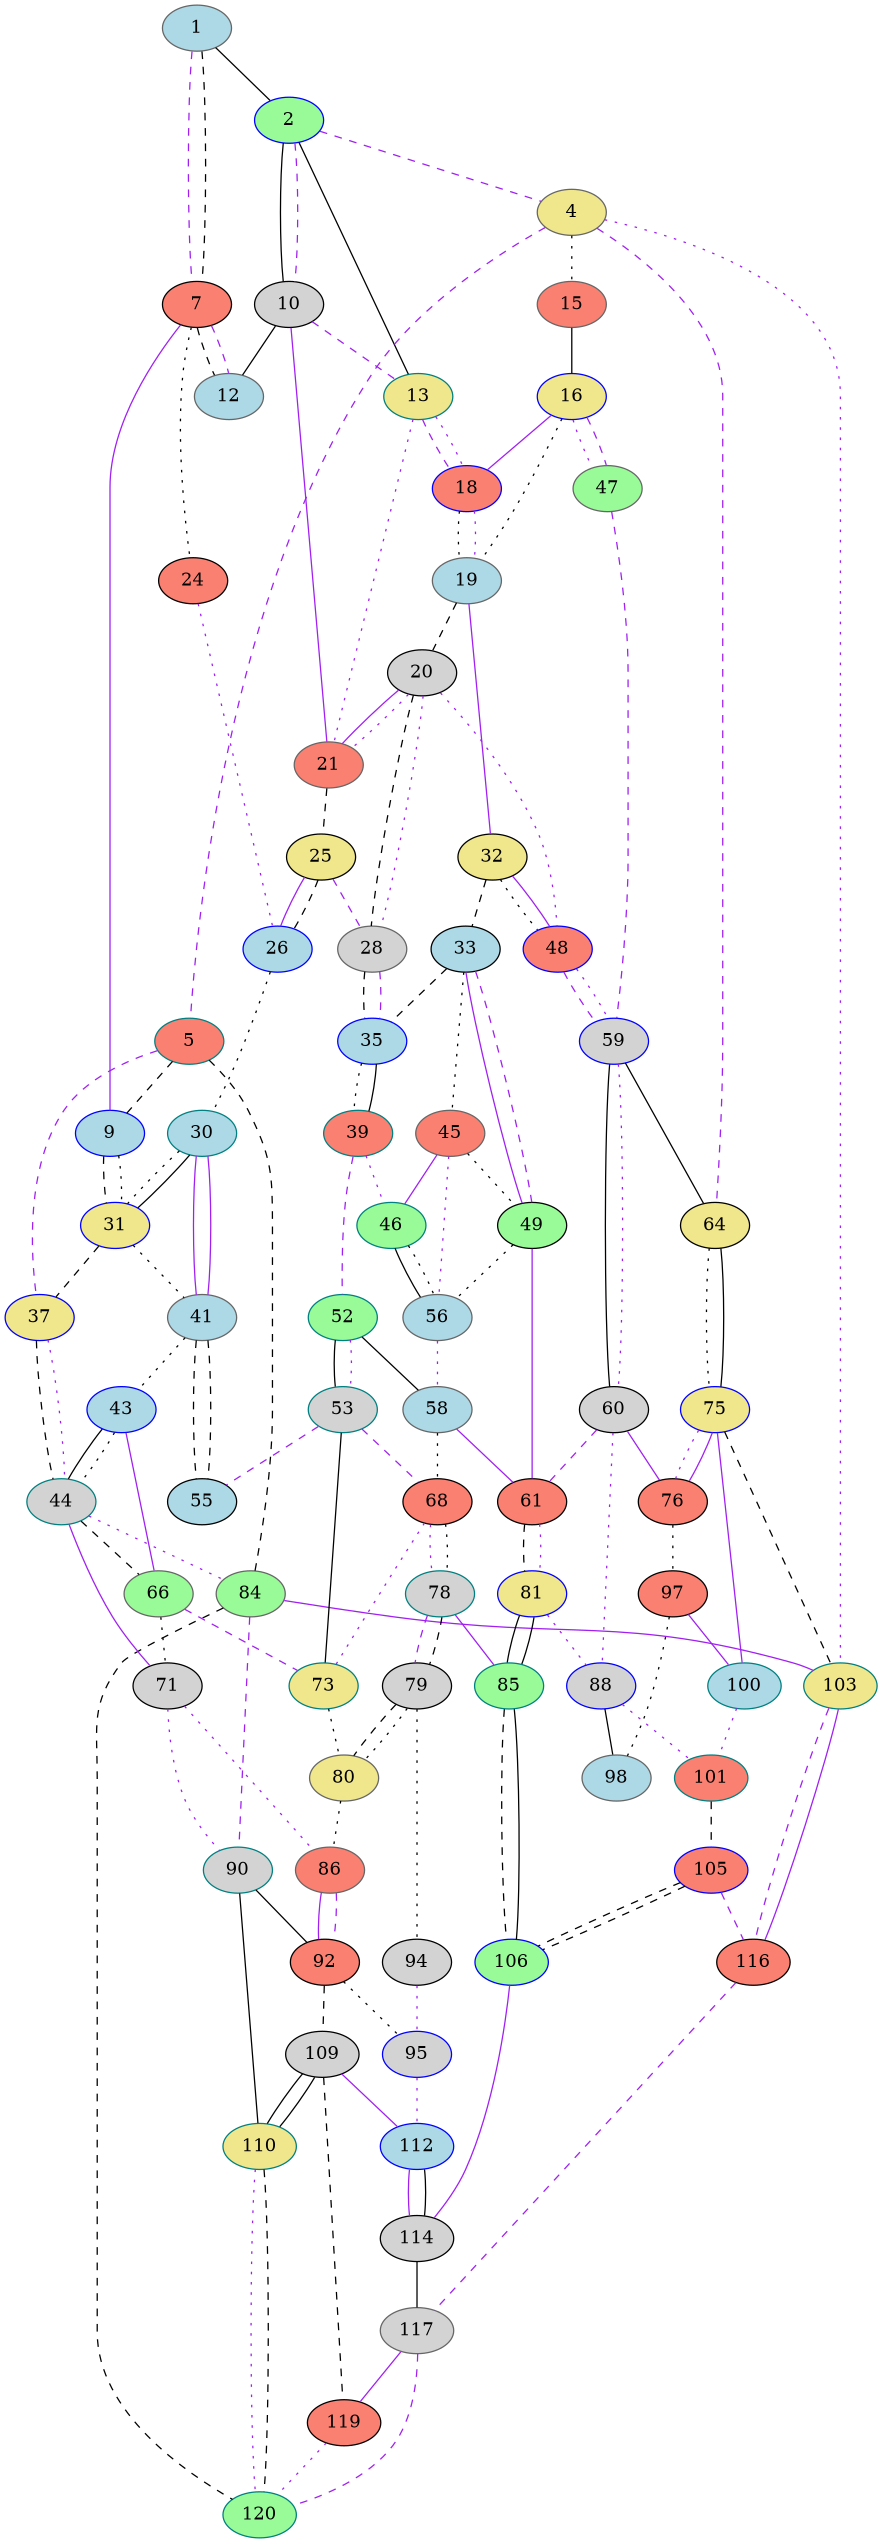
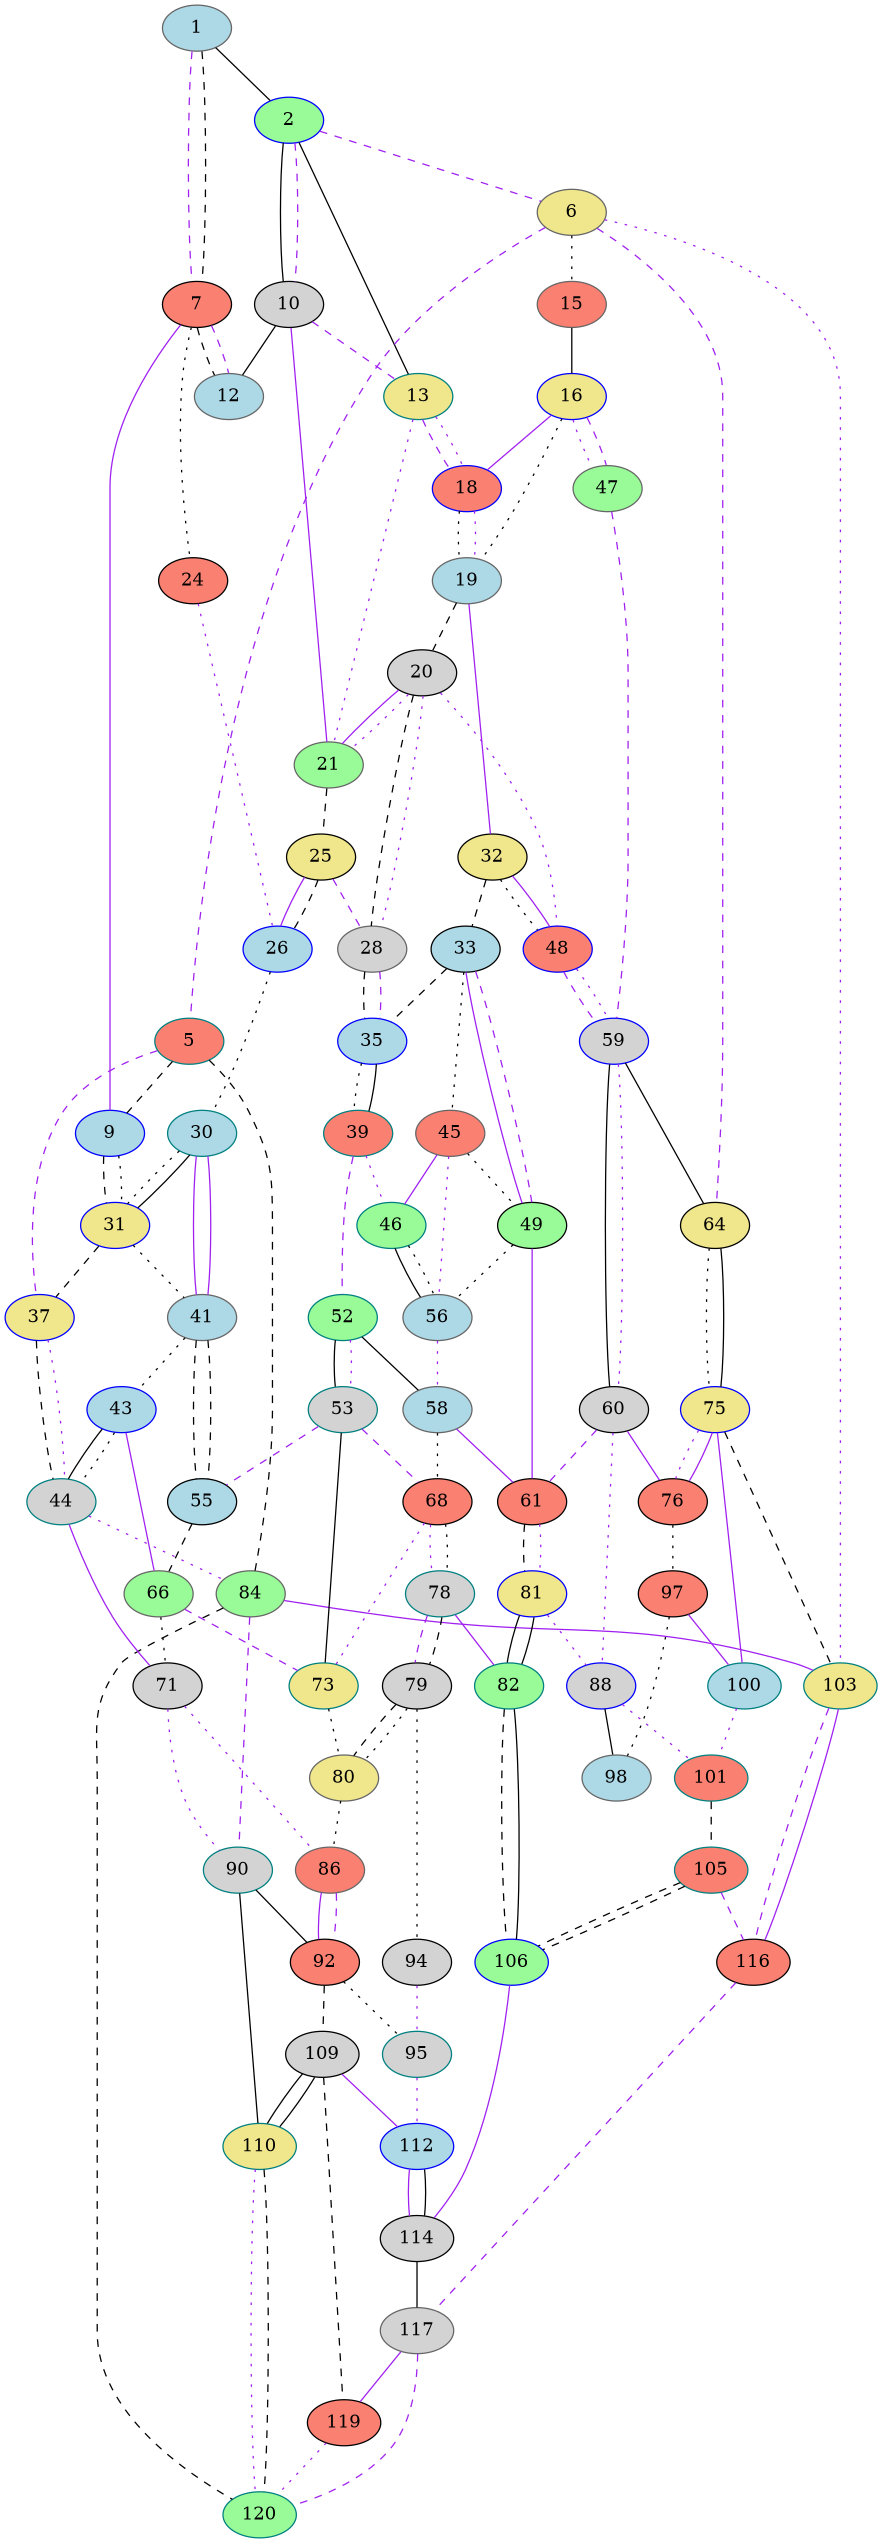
node "4": label "4" -> "6"
node "21": fillcolor salmon -> palegreen
edge "44" -- "66": now "55" -- "66"
node "85": label "85" -> "82"
node "105": color blue -> teal
node "95": color blue -> teal
